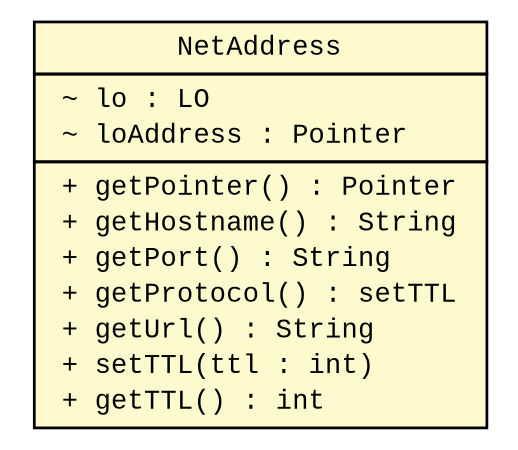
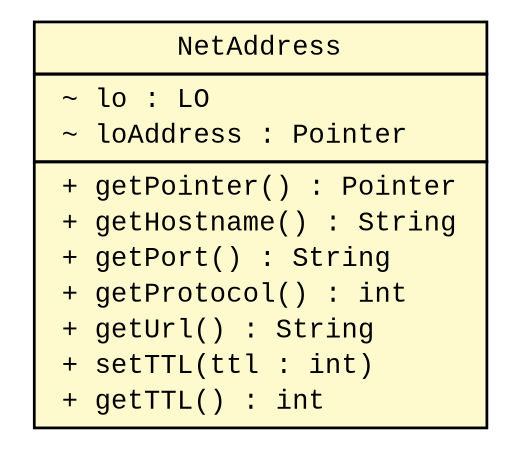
node "NetAddress": text "+ getProtocol() : setTTL" -> "+ getProtocol() : int"
